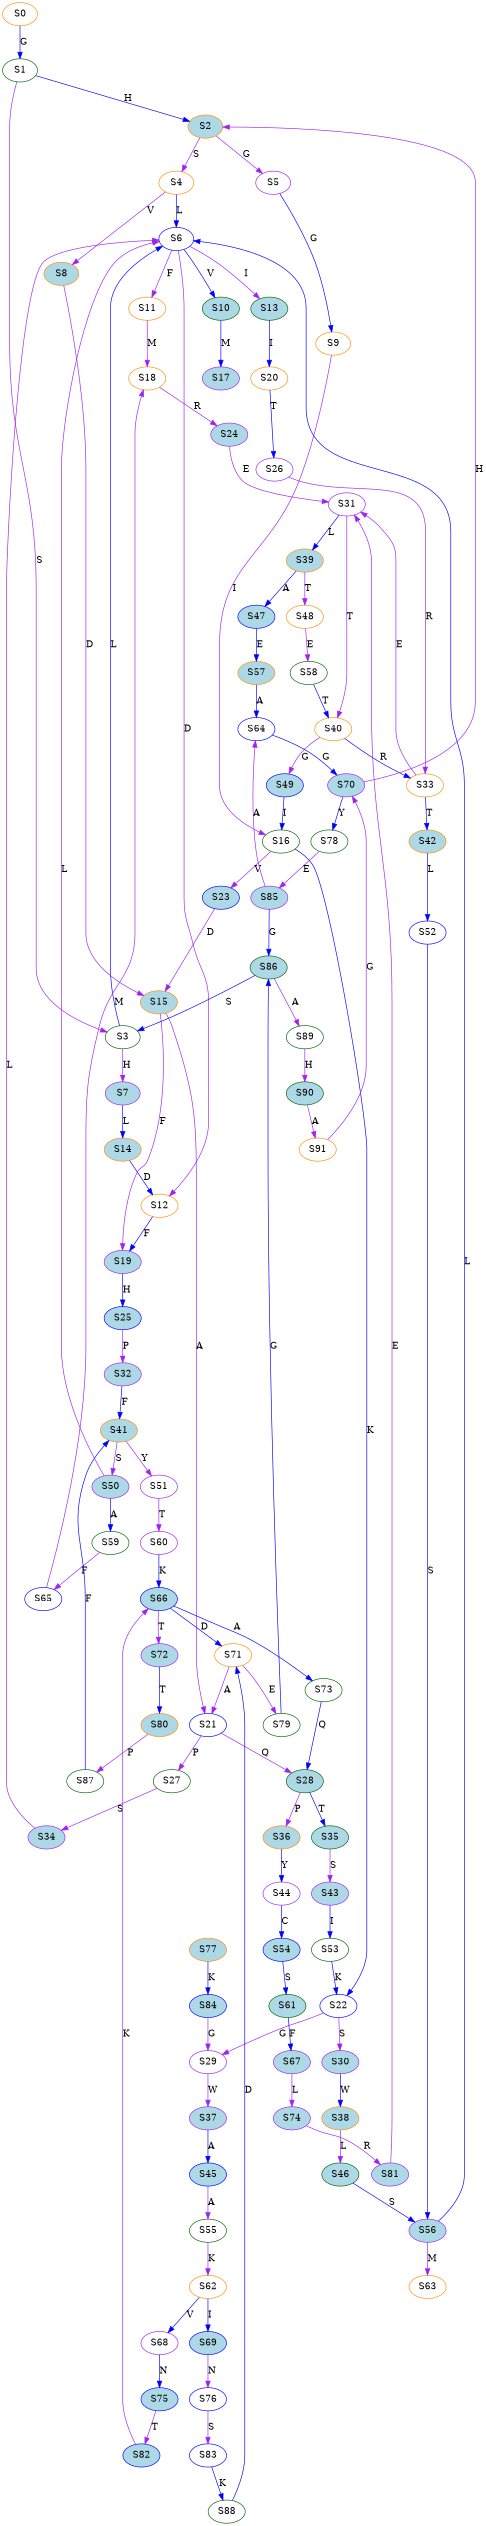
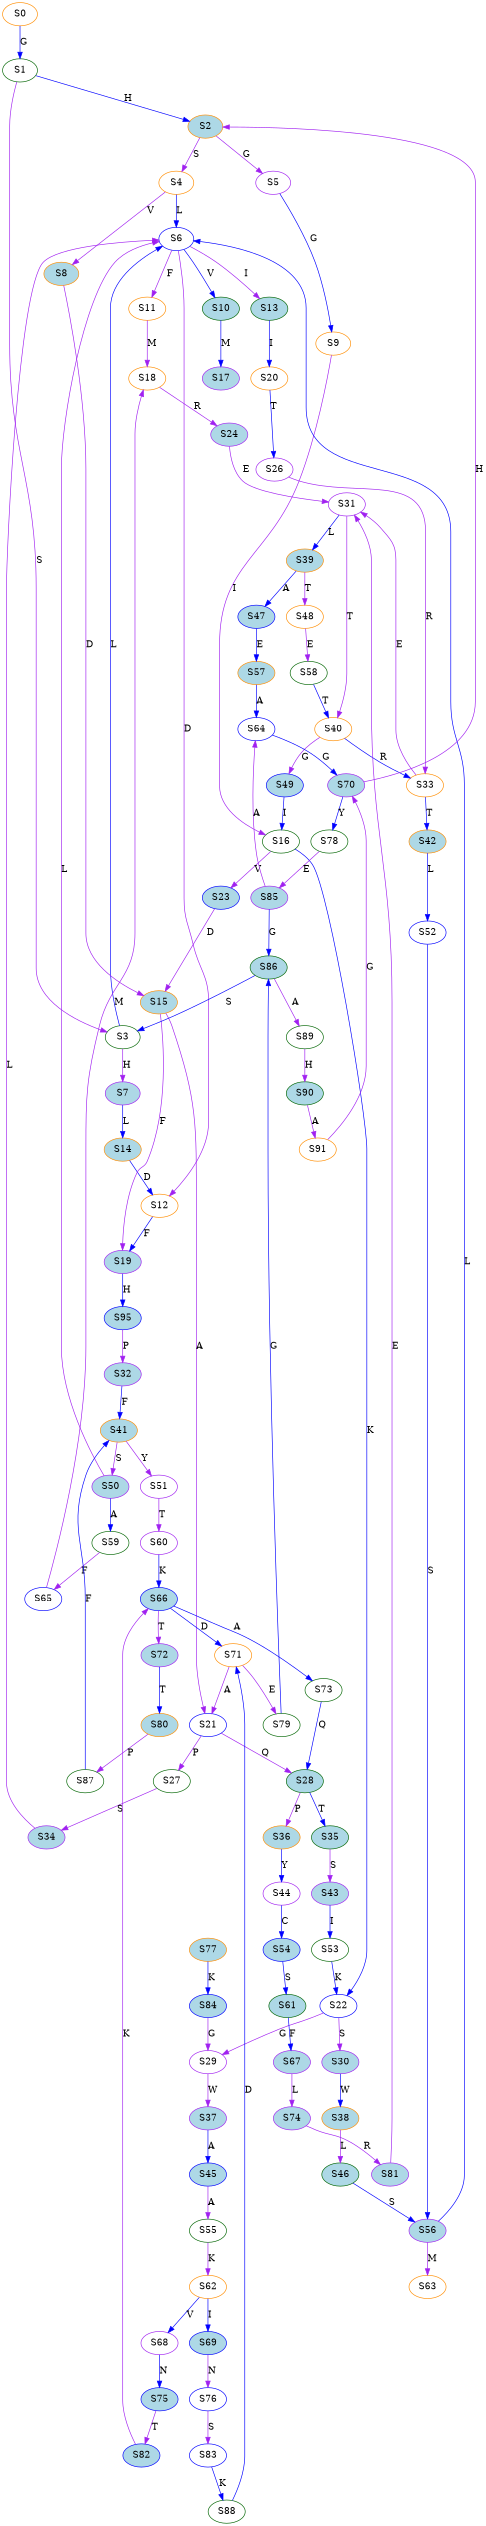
node "S25": label "S25" -> "S95"
